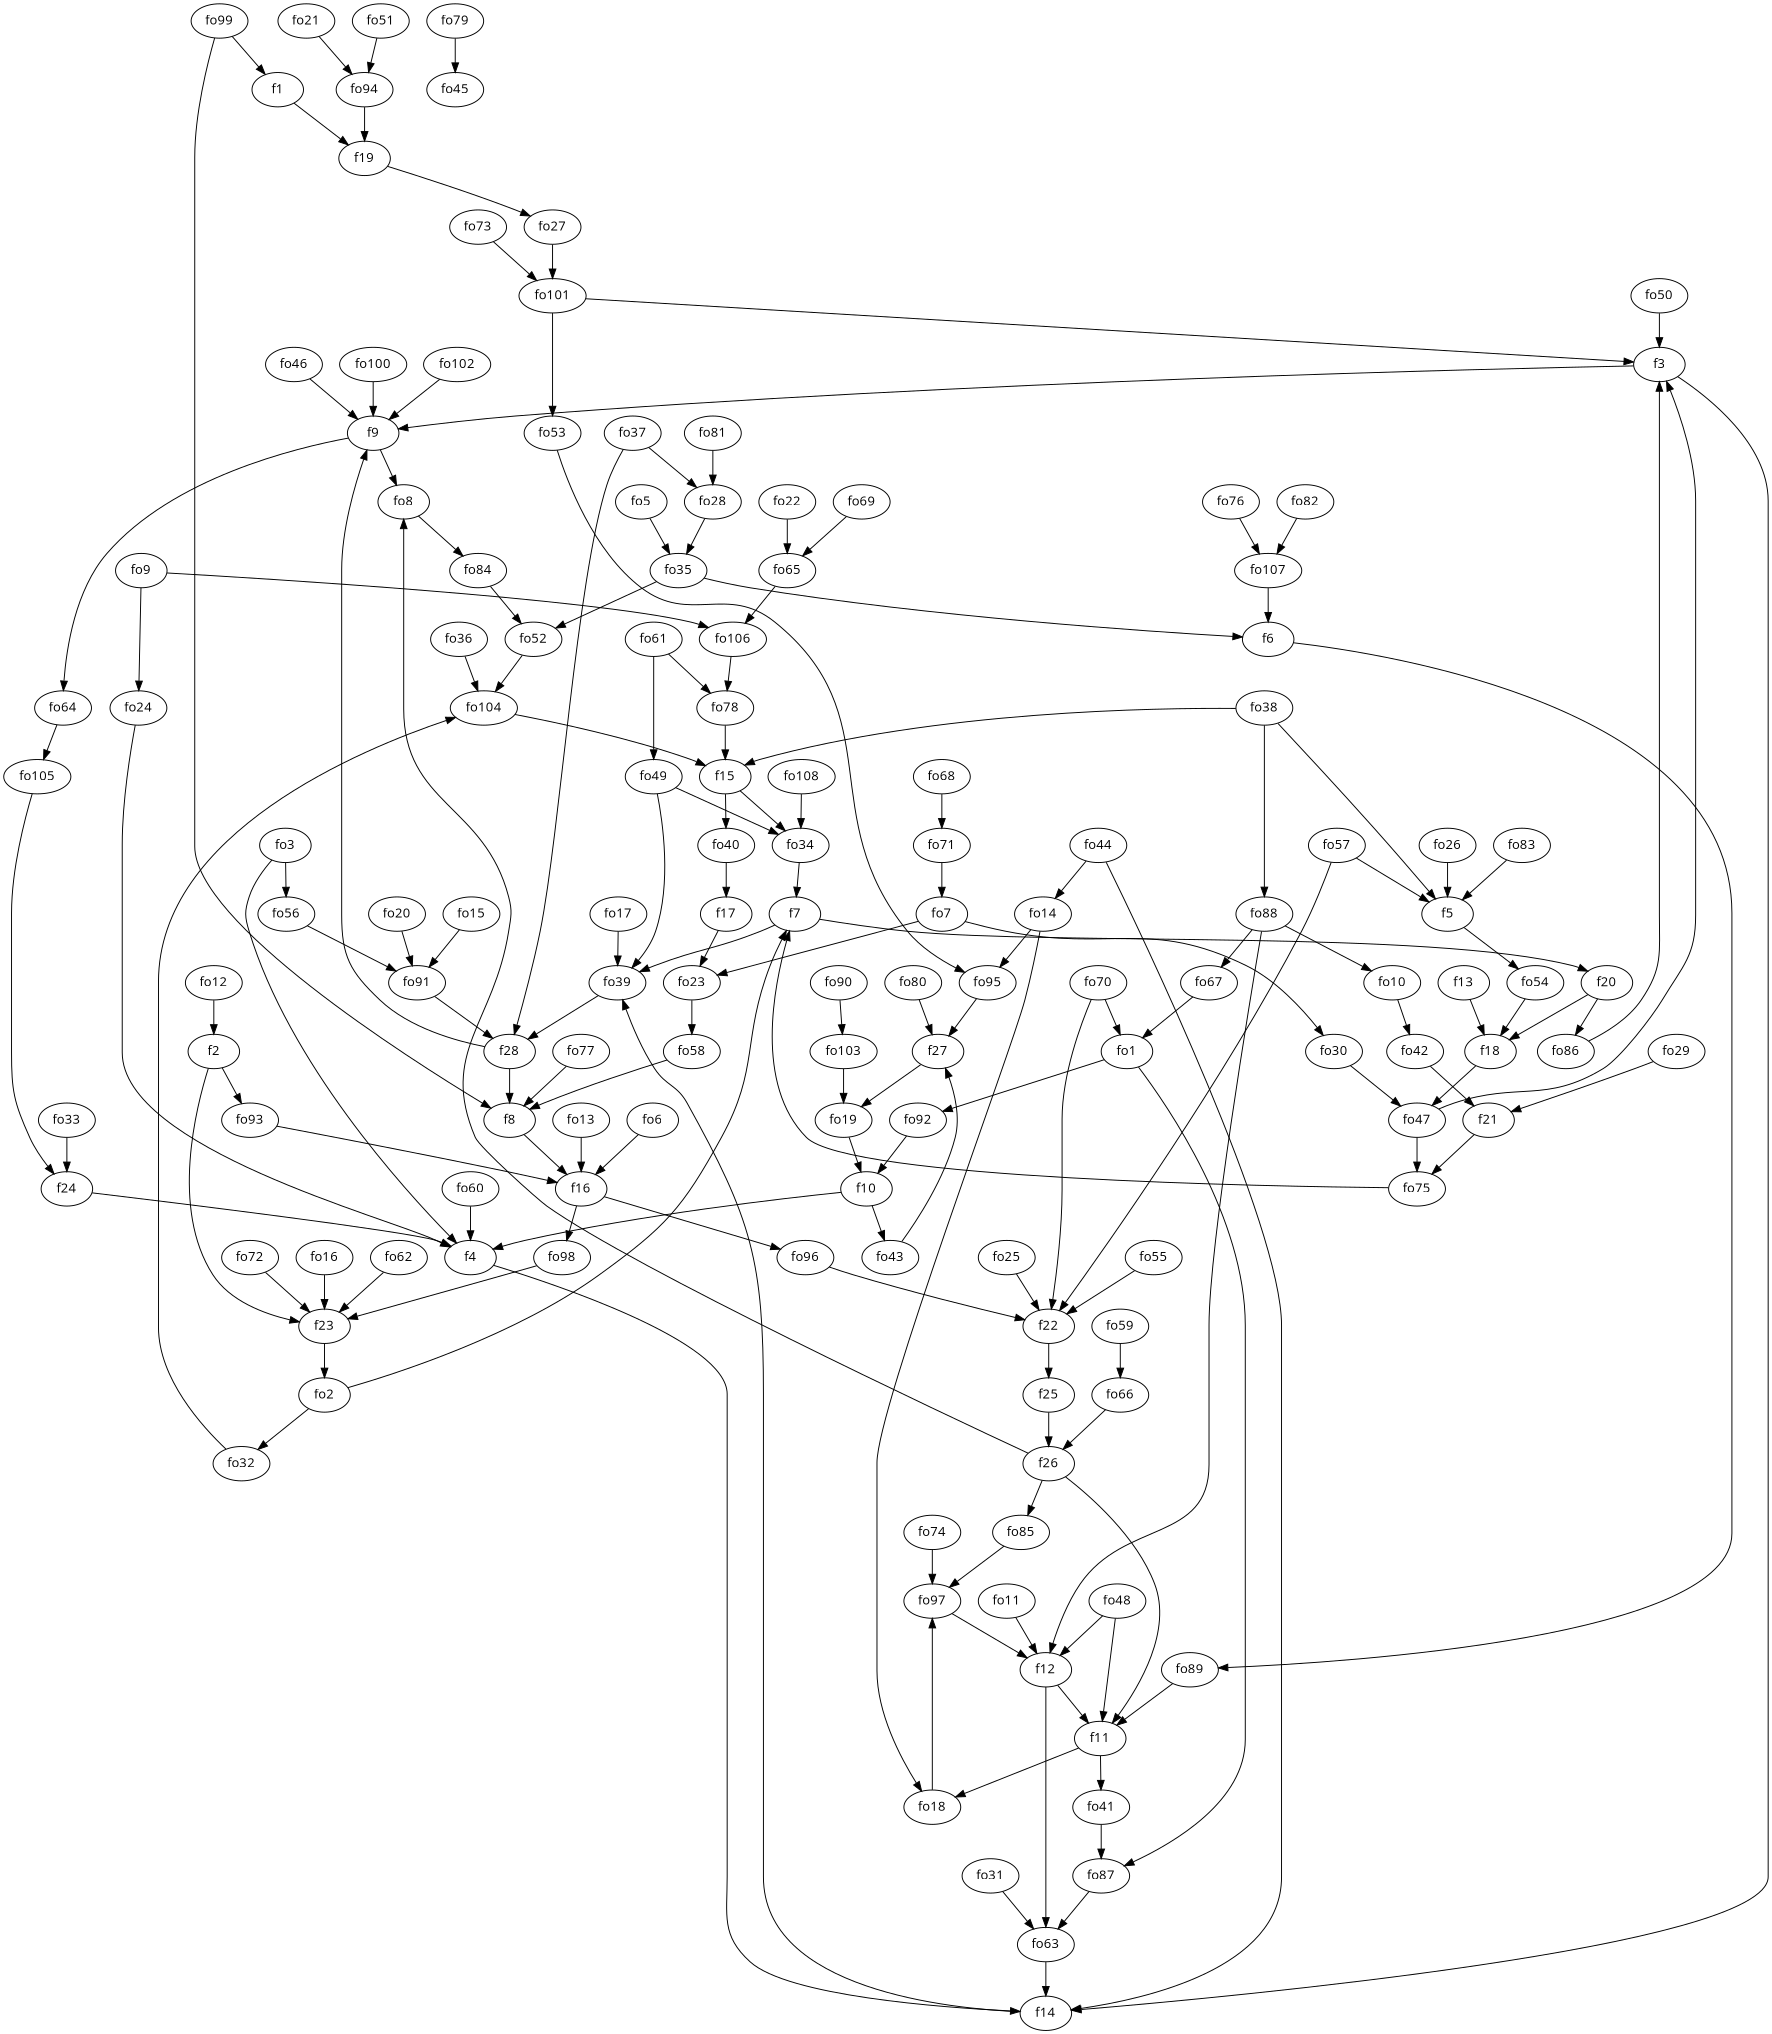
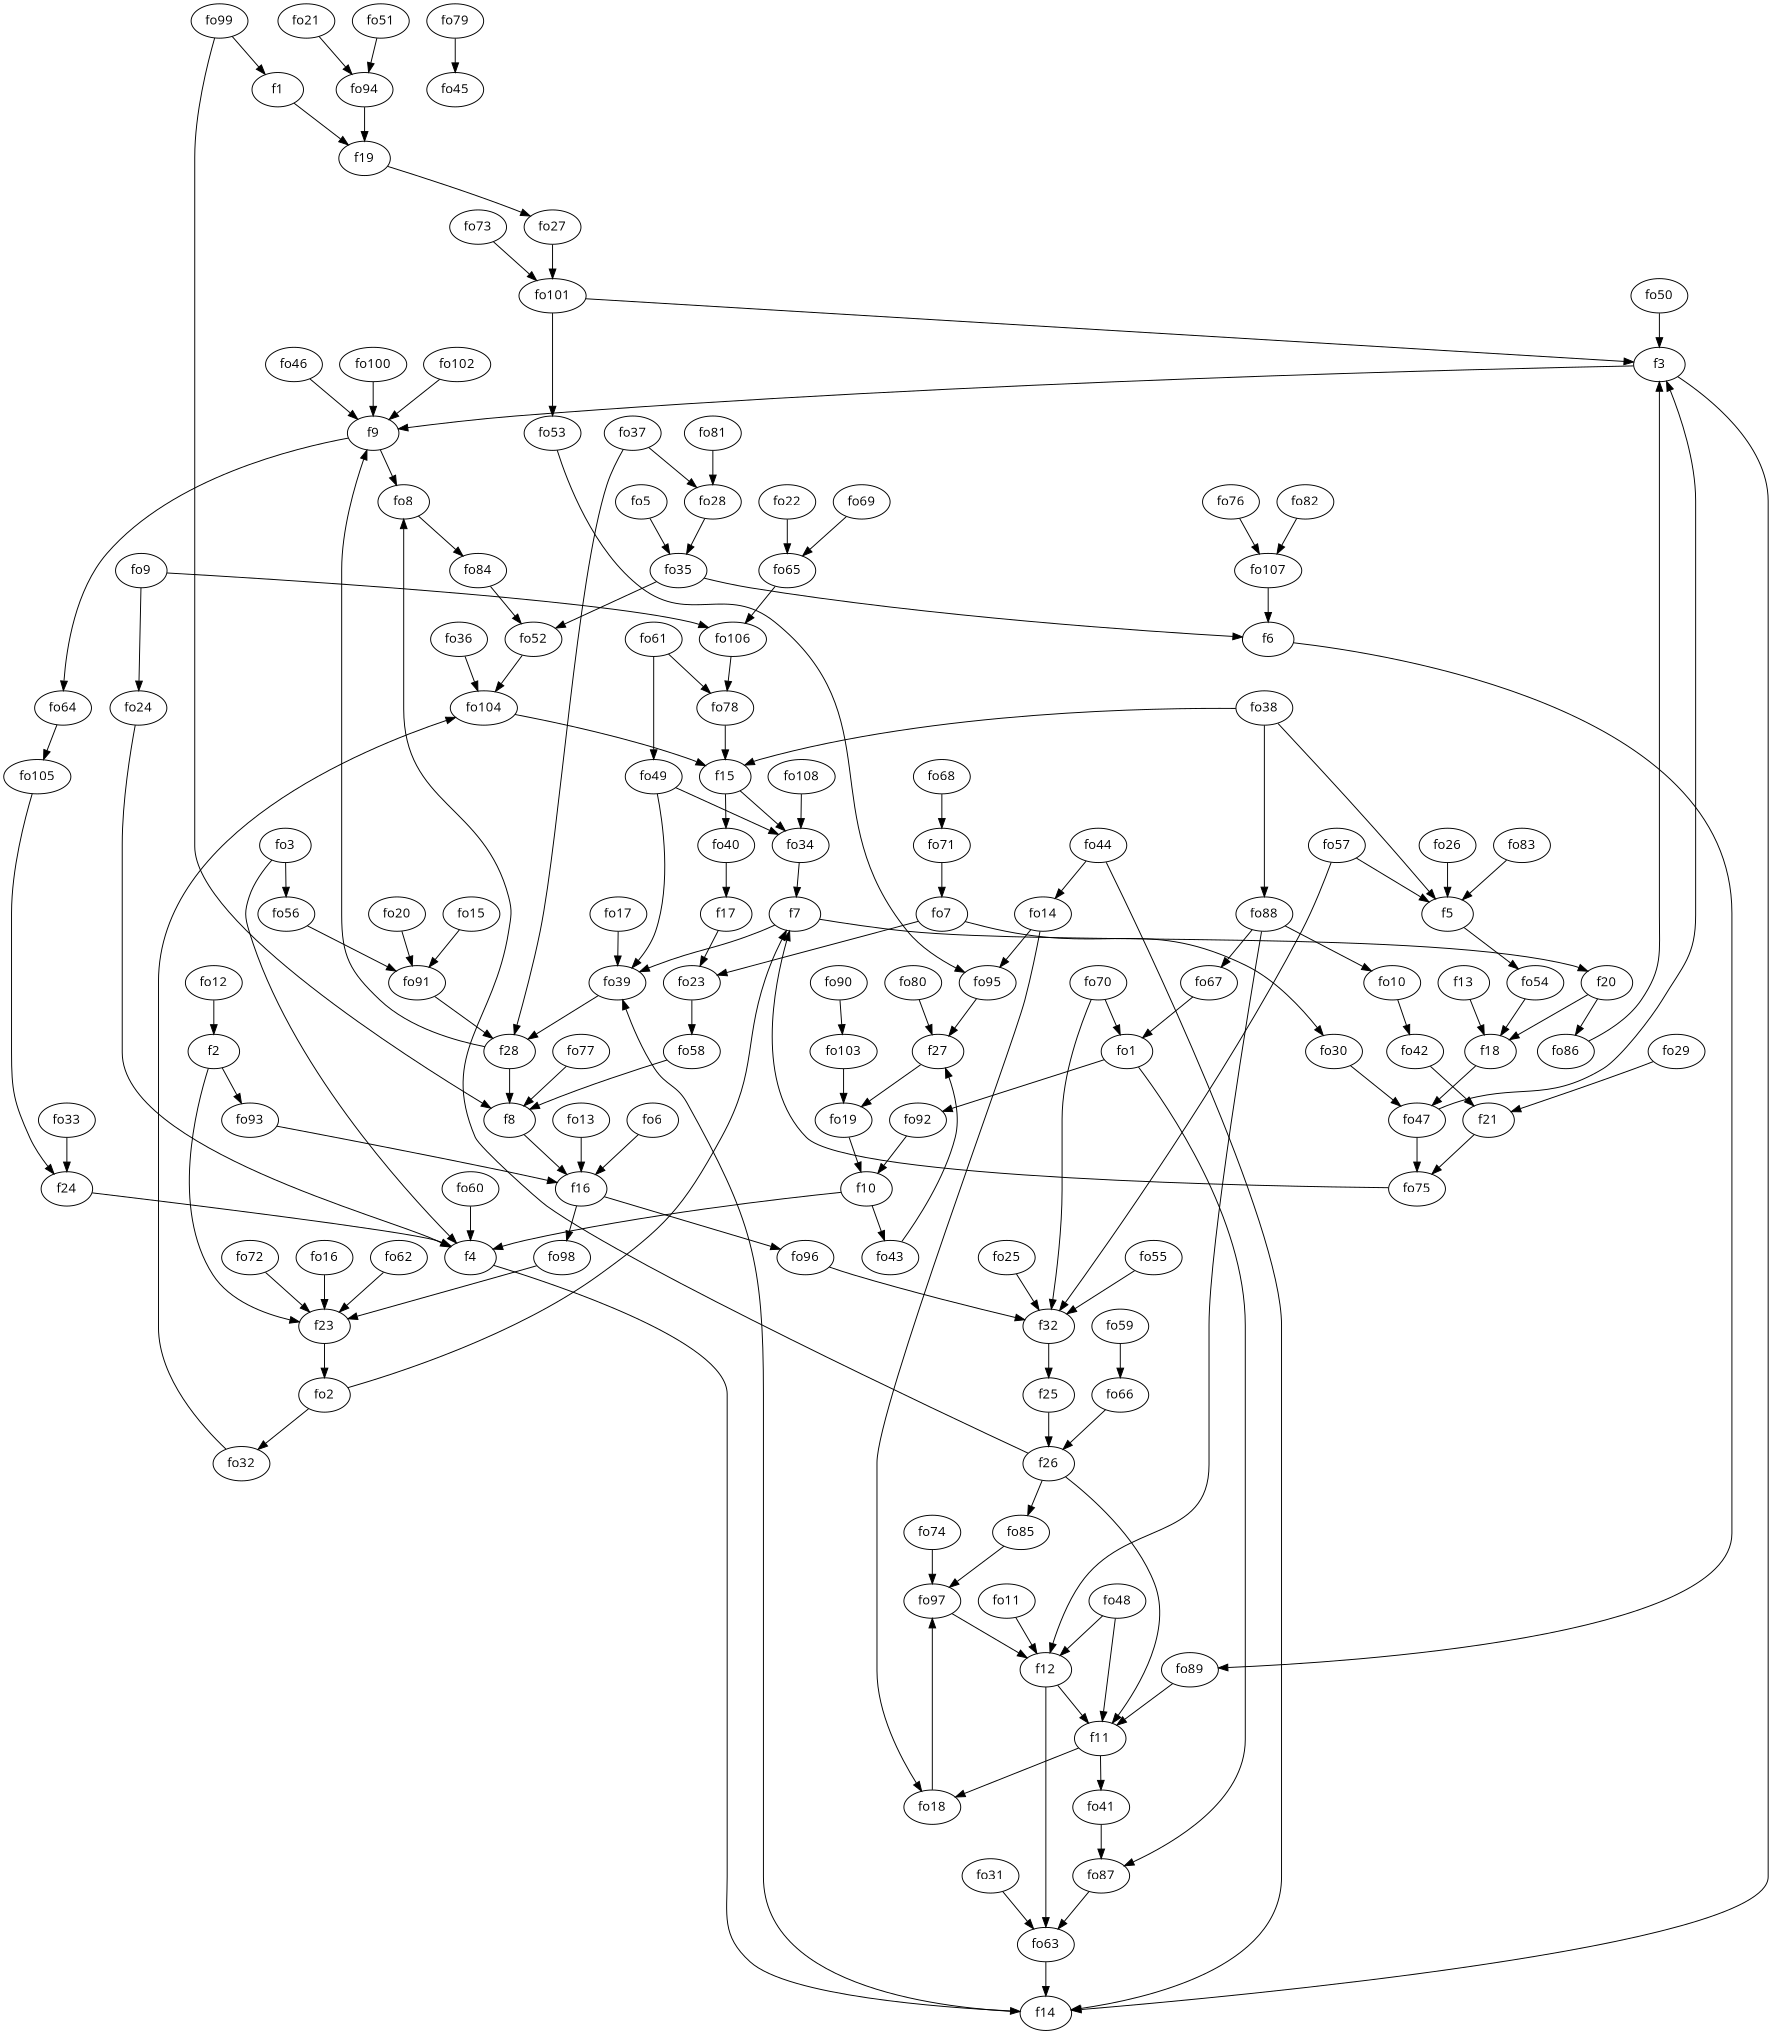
node "f22": label "f22" -> "f32"
